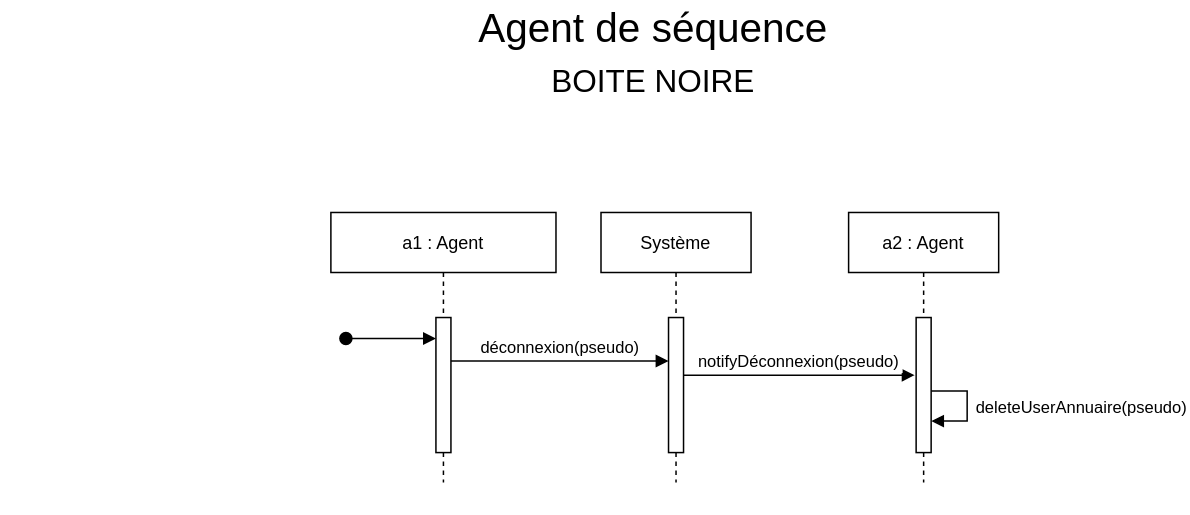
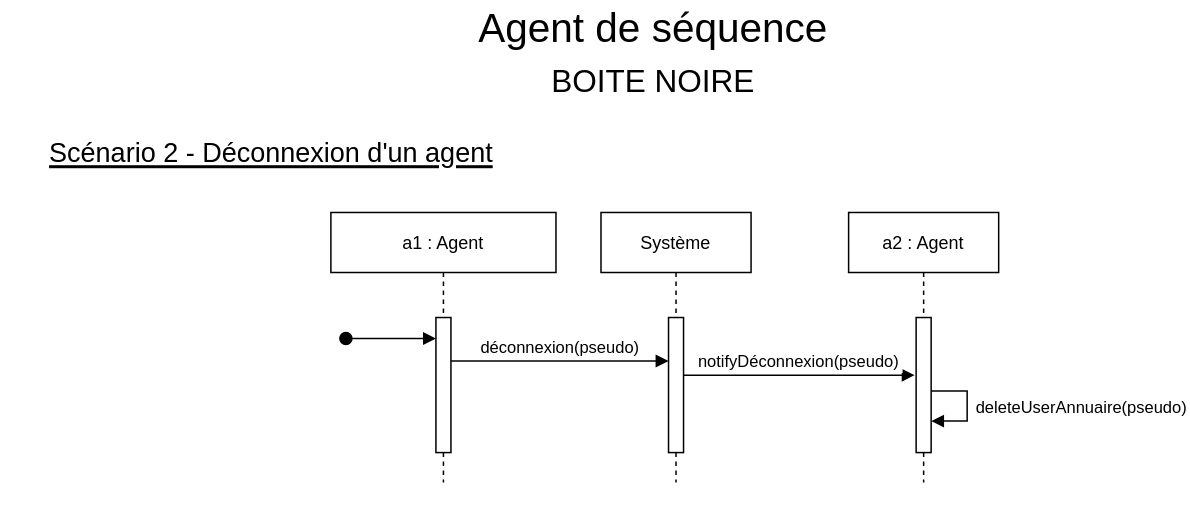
node "Scénario 2 - Déconnexion d'un agent": added
